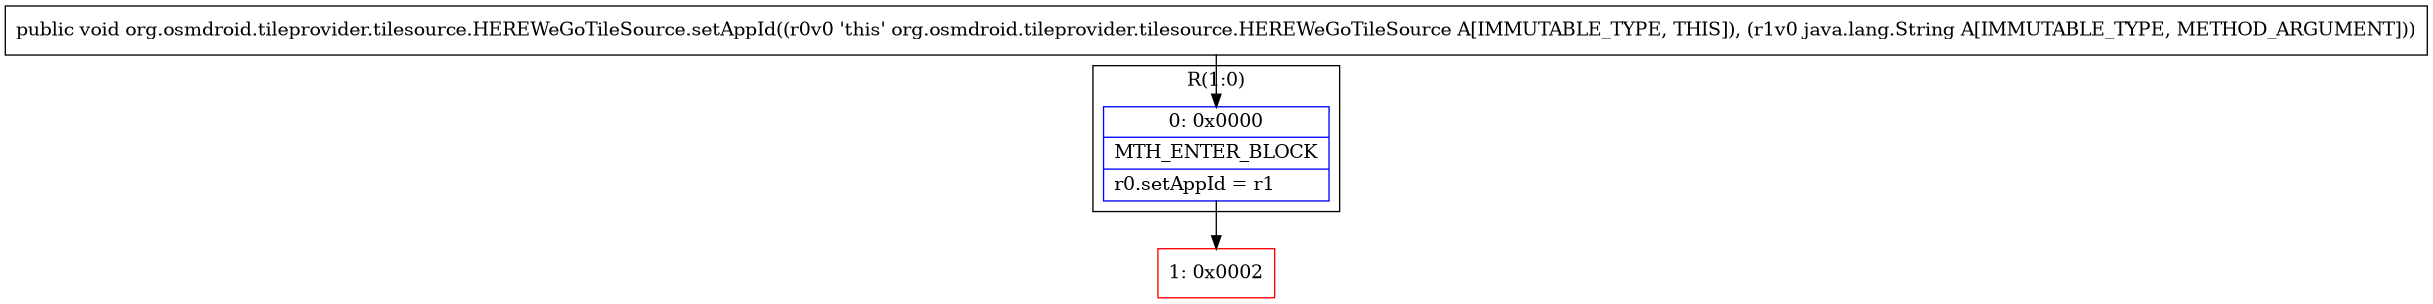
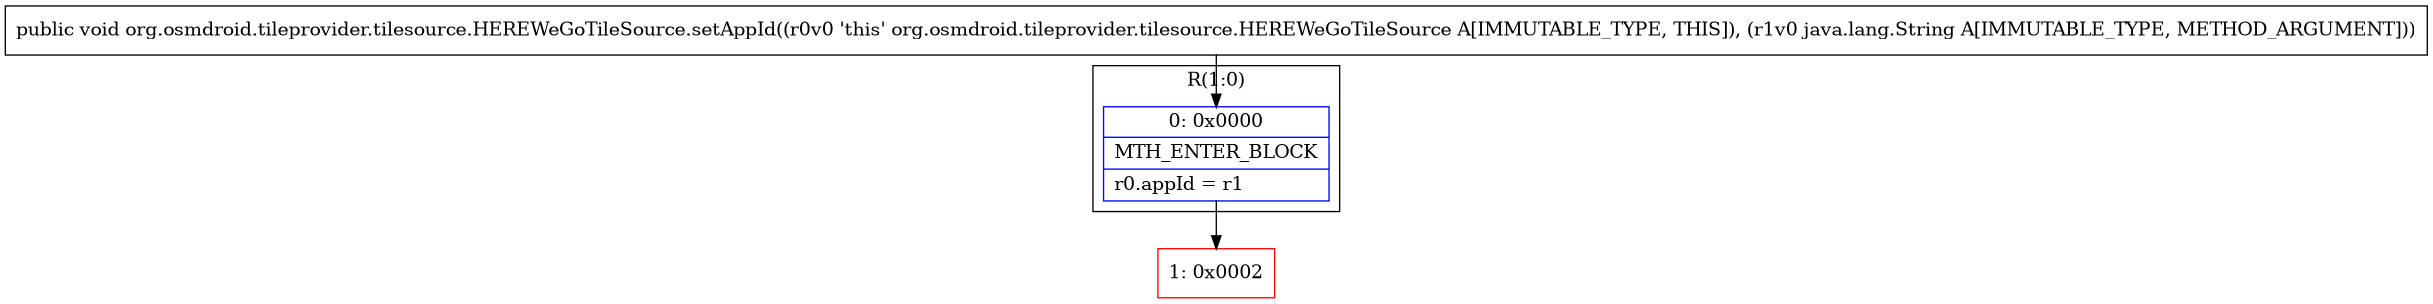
node "0: 0x0000": text "r0.setAppId = r1" -> "r0.appId = r1"
